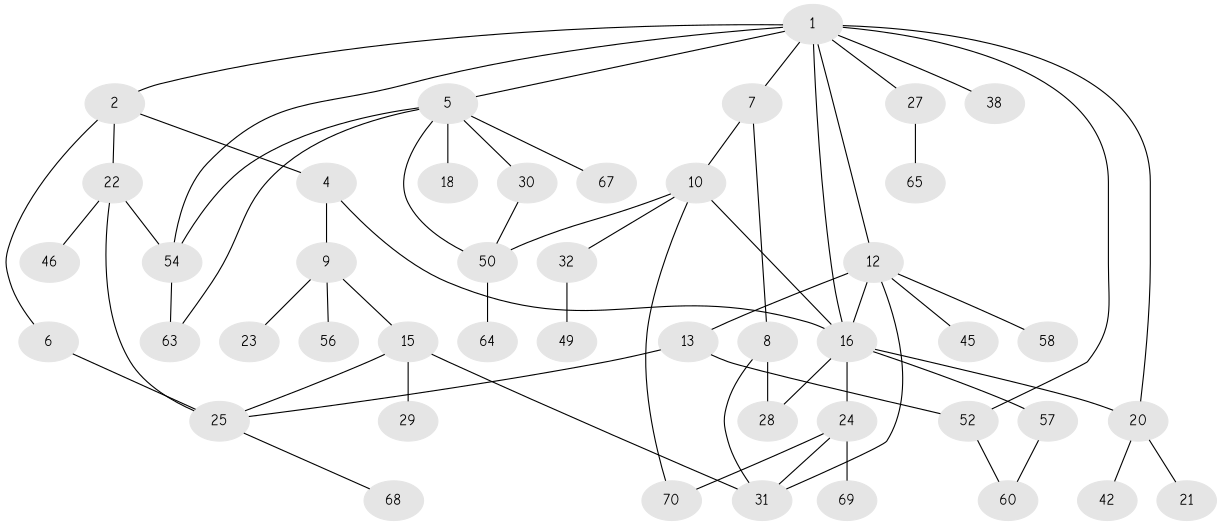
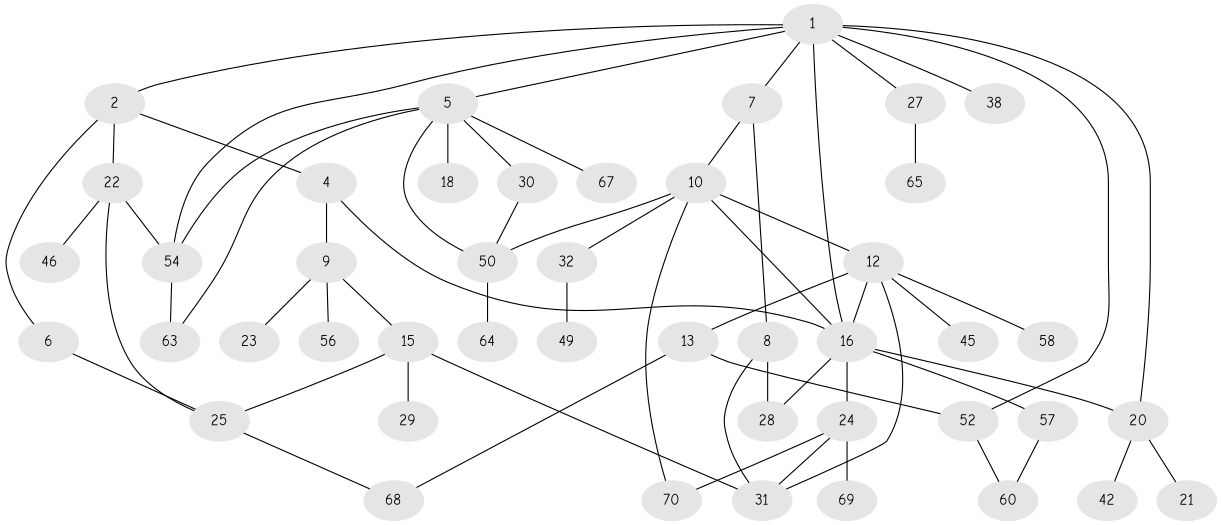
edge "1" -- "12": now "10" -- "12"
edge "13" -- "25": now "13" -- "68"
